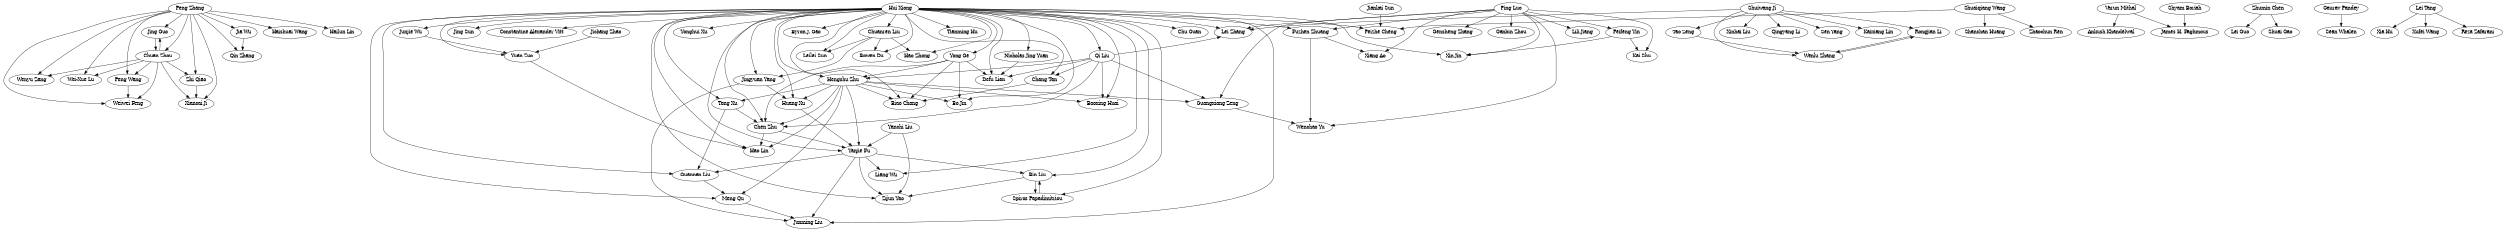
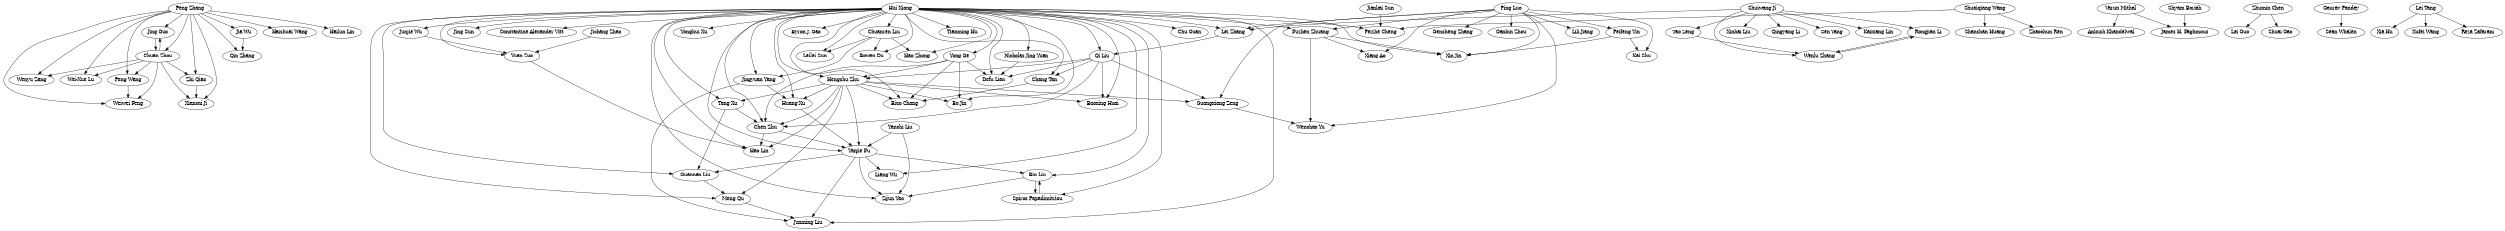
edge "Fuzhen Zhuang" -> "Xin Jin": added
edge "Qi Liu" -> "Lei Zhang": reversed
